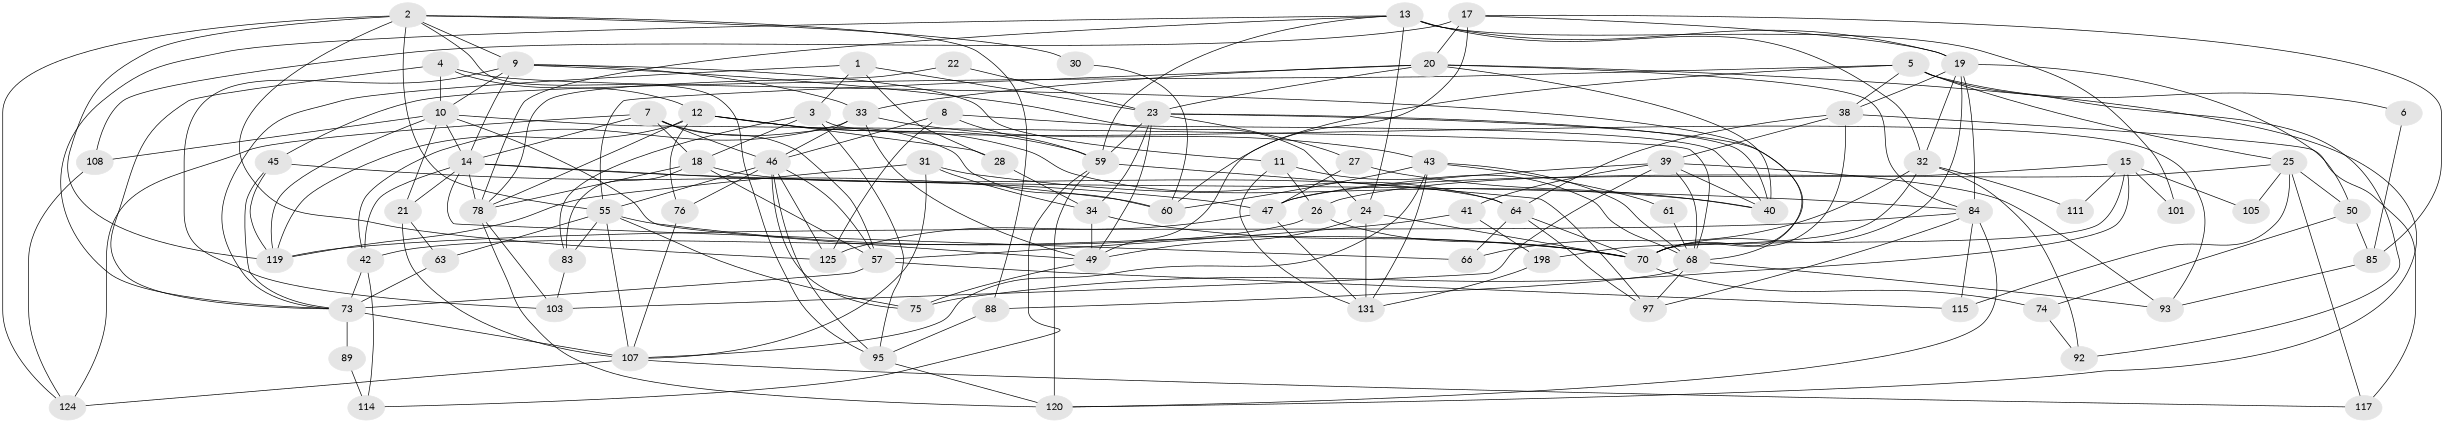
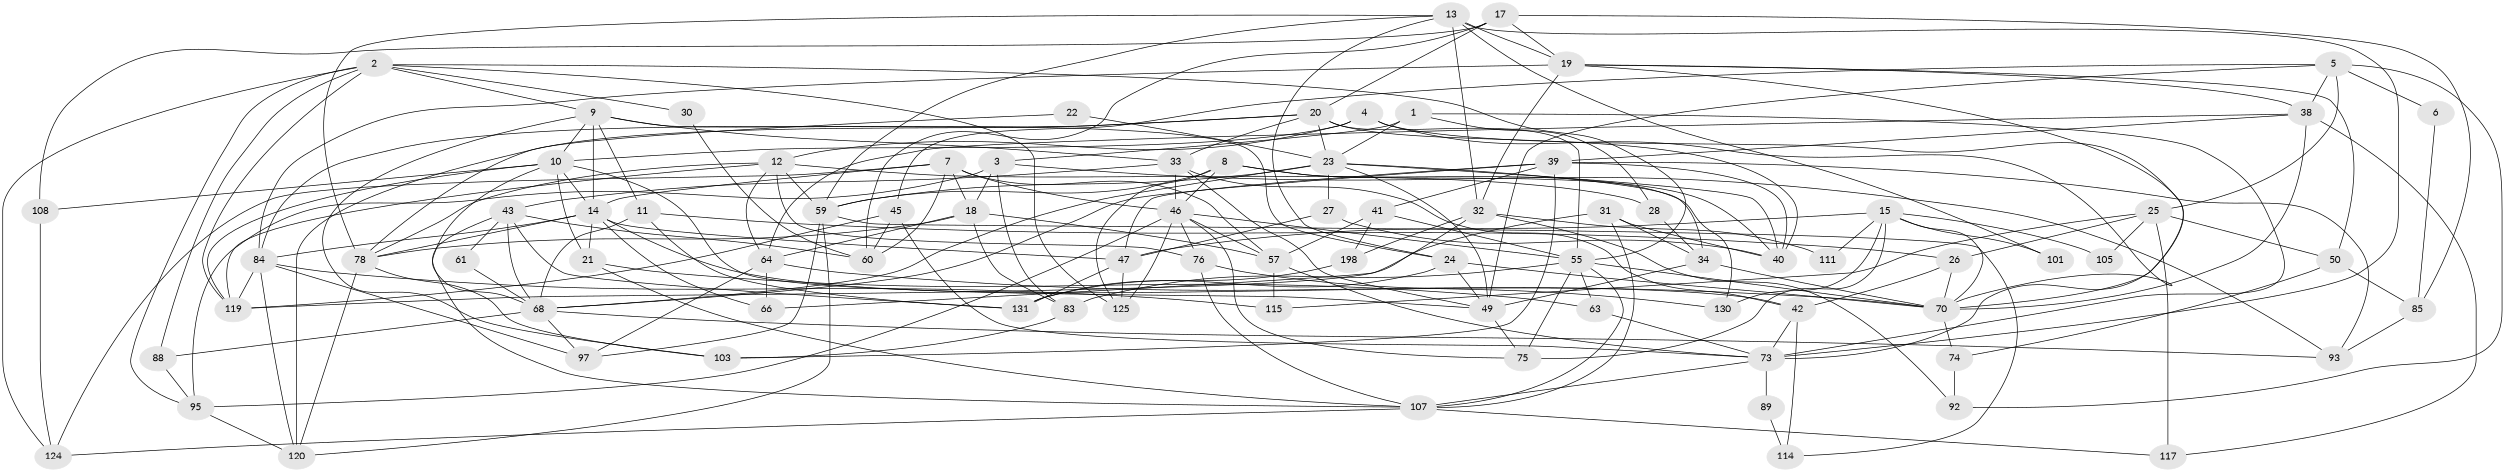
edge "41" -- "55": added
node "130": added
